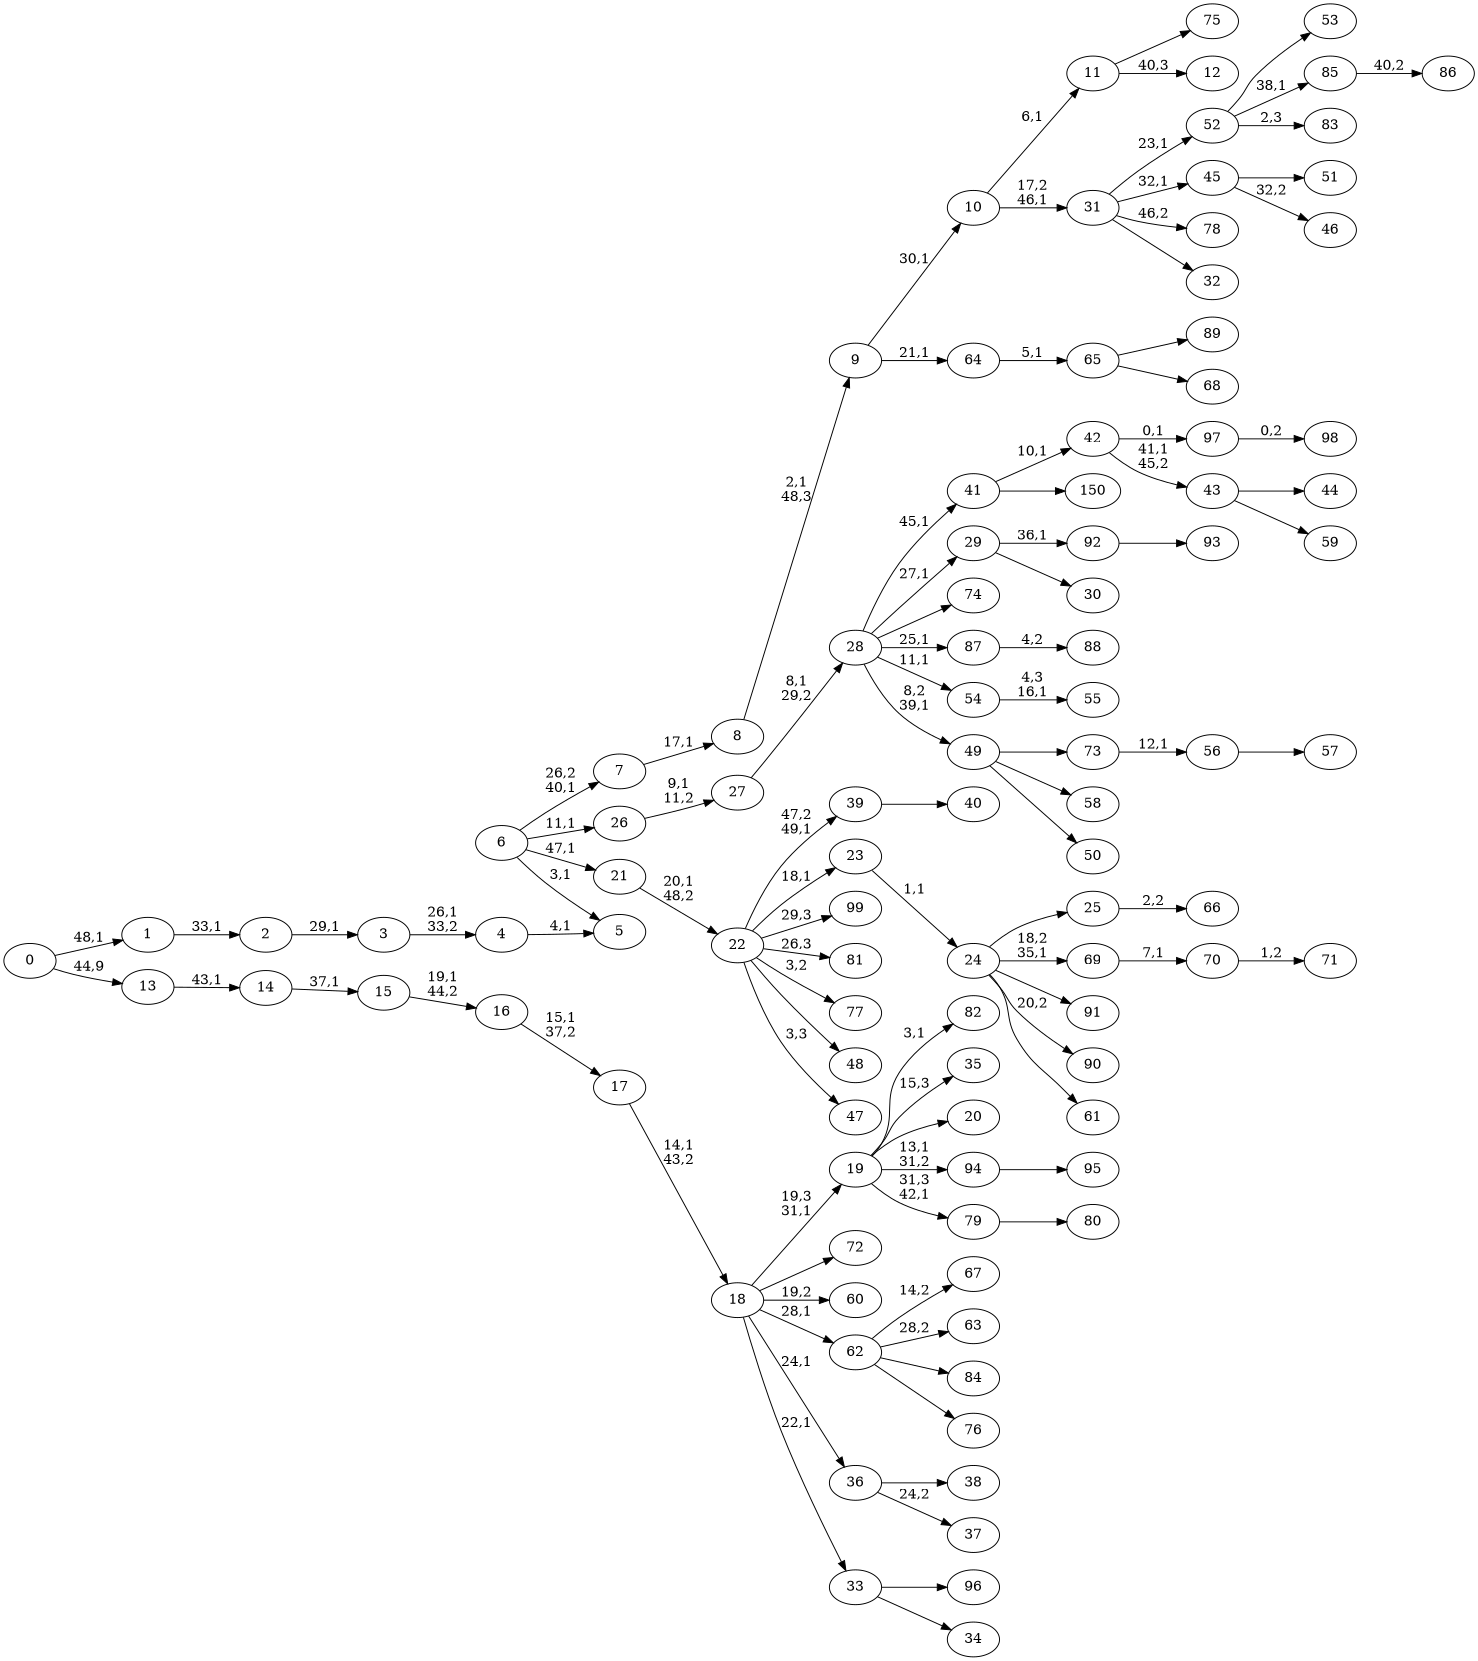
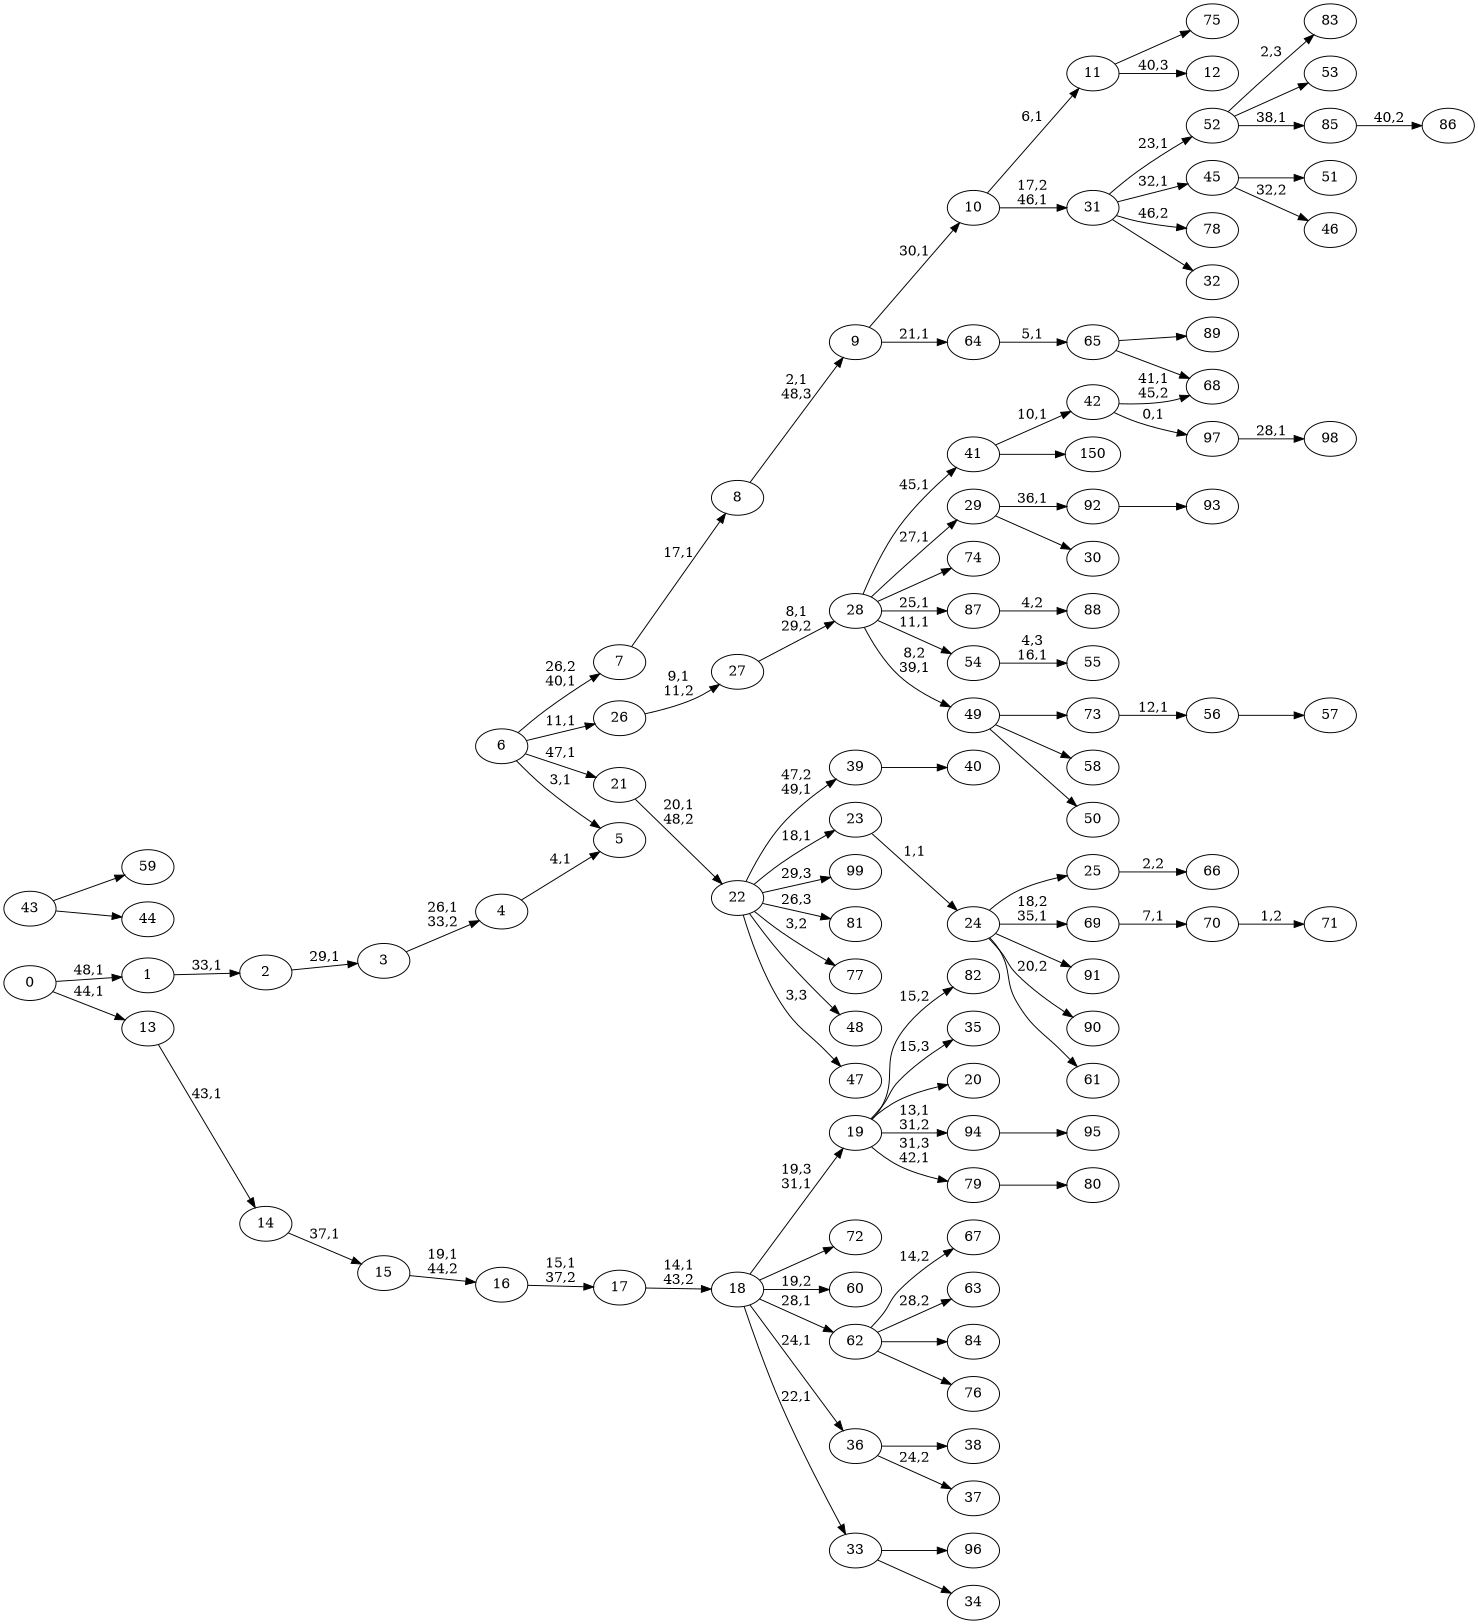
edge "97" -> "98": label "0,2" -> "28,1"
edge "42" -> "43": now "42" -> "68"
edge "0" -> "13": label "44,9" -> "44,1"
edge "19" -> "82": label "3,1" -> "15,2"
